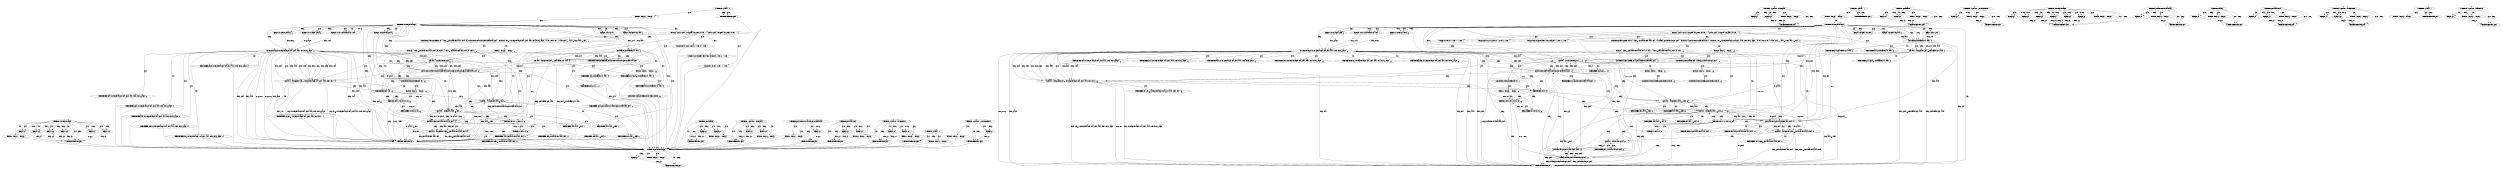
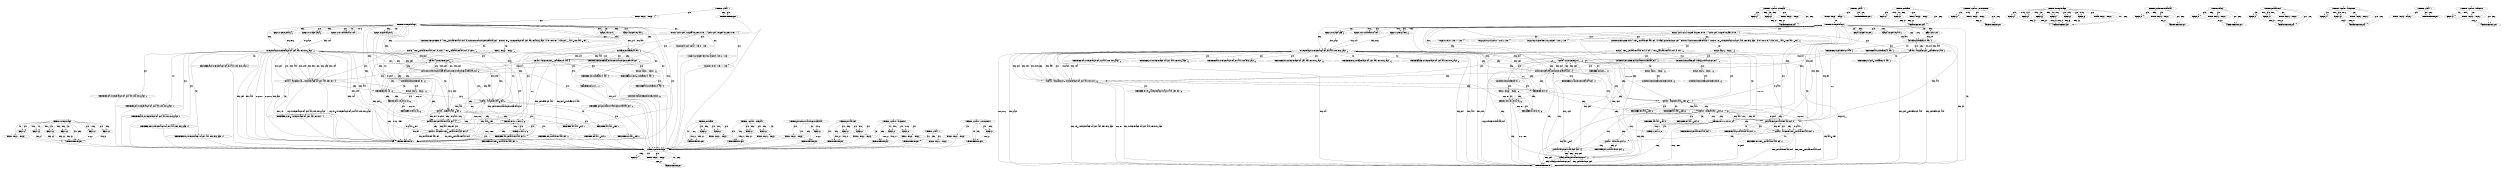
edge "(CONTROL_STRUCTURE,IF,if (pmd_none_or_clear_bad(pmd)))" -> "(pmd_none_or_clear_bad,pmd_none_or_clear_bad(pmd))": label "DDG: 0" -> "AST: "
edge "(pmd_trans_huge,pmd_trans_huge(*pmd))" -> "(pmd_none_or_clear_bad,pmd_none_or_clear_bad(pmd))": label "DDG: p5" -> "DDG: *pmd"
edge "(<operator>.indirection,*pmd)" -> "(pmd_trans_huge,pmd_trans_huge(*pmd))": label "DDG: p4" -> "CFG: "
edge "(<operator>.indirection,*pmd)" -> "(IDENTIFIER,pmd,pmd_trans_huge(*pmd))": label "AST: " -> "DDG: p4"
edge "(pmd_trans_huge,pmd_trans_huge(*pmd))" -> "(<operator>.indirection,*pmd)": removed, label "AST:"
